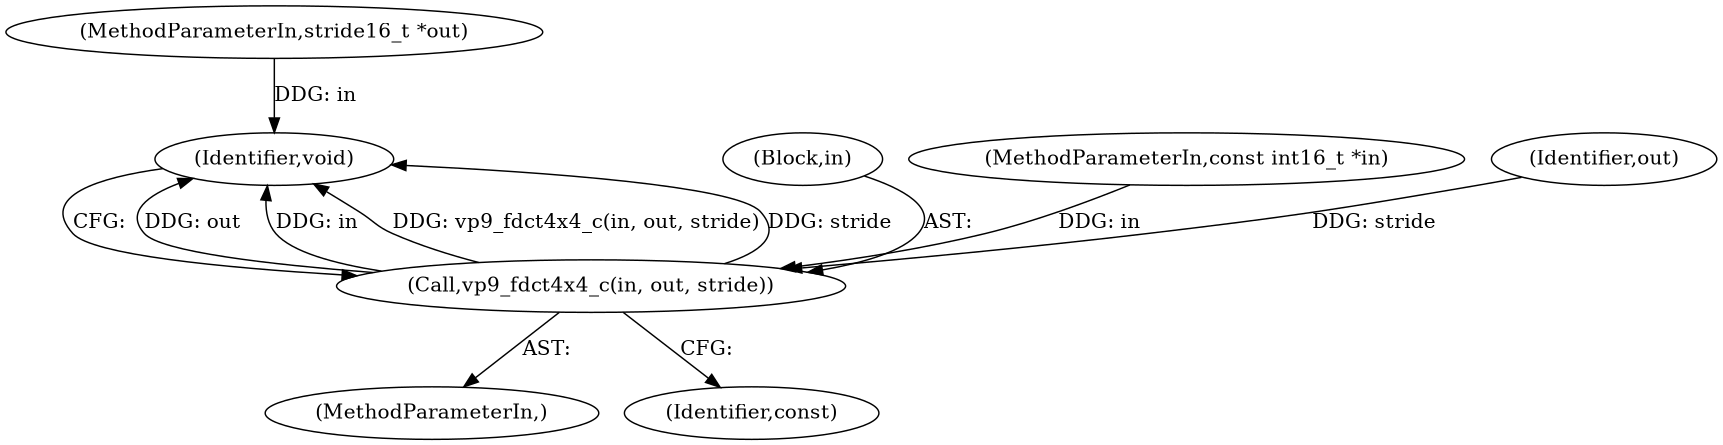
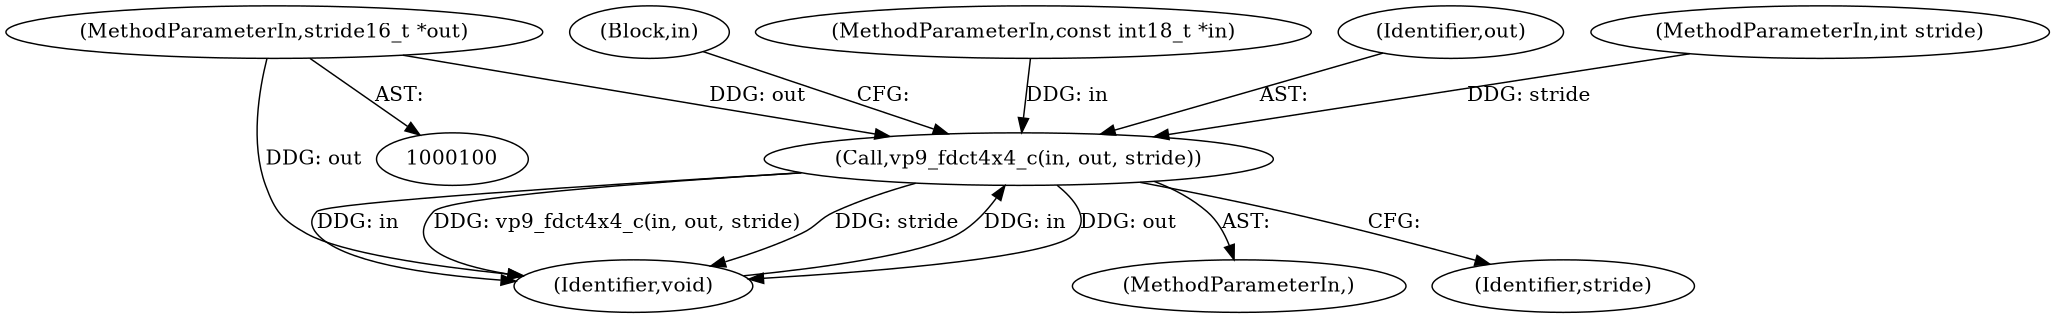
node "(MethodParameterIn,int stride)": added
edge "(MethodParameterIn,stride16_t *out)" -> "(Call,vp9_fdct4x4_c(in, out, stride))": added, label "DDG: out"
edge "(MethodParameterIn,stride16_t *out)" -> "(Identifier,void)": label "DDG: in" -> "DDG: out"
node "1000100": added
node "(MethodParameterIn,const int16_t *in)": label "(MethodParameterIn,const int16_t *in)" -> "(MethodParameterIn,const int18_t *in)"
edge "(Identifier,void)" -> "(Call,vp9_fdct4x4_c(in, out, stride))": label "CFG: " -> "DDG: in"
edge "(Block,in)" -> "(Call,vp9_fdct4x4_c(in, out, stride))": label "AST: " -> "CFG: "
edge "(Identifier,out)" -> "(Call,vp9_fdct4x4_c(in, out, stride))": label "DDG: stride" -> "AST: "
node "(Identifier,const)": label "(Identifier,const)" -> "(Identifier,stride)"
